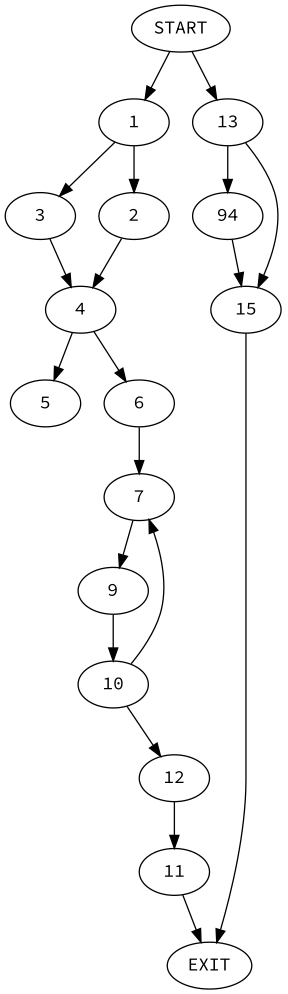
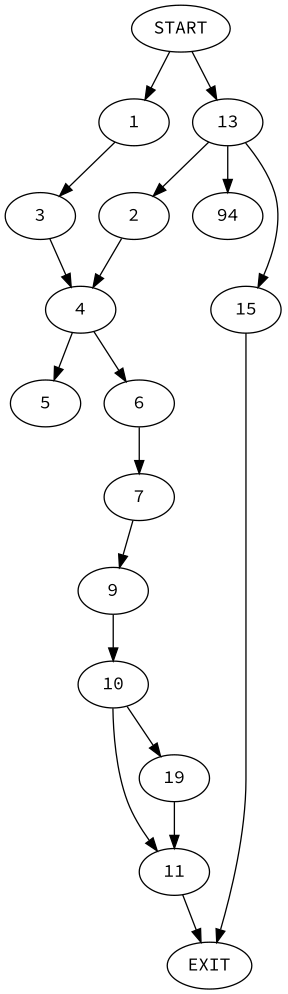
edge "1" -> "2": now "13" -> "2"
edge "94" -> "15": removed
edge "10" -> "7": now "10" -> "11"
node "12": label "12" -> "19"
